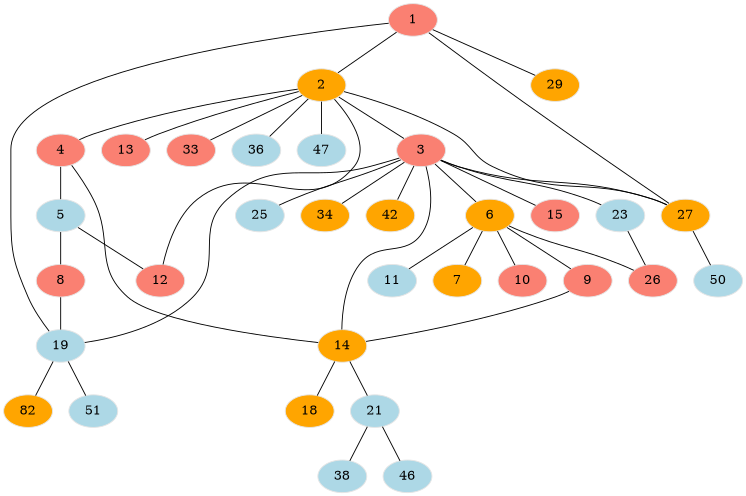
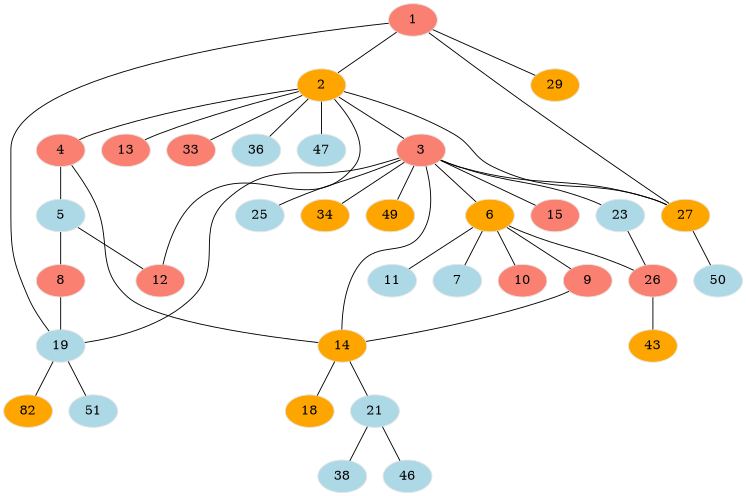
node "42": label "42" -> "49"
node "7": fillcolor orange -> lightblue
node "43": added
